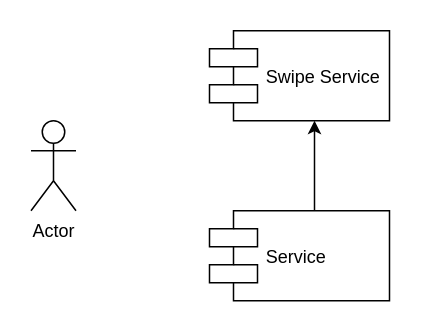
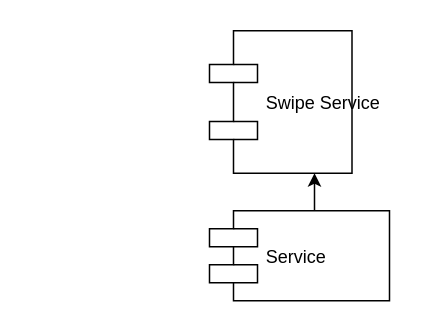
node "Swipe Service": size 180x90 -> 143x143
node "Actor": removed
